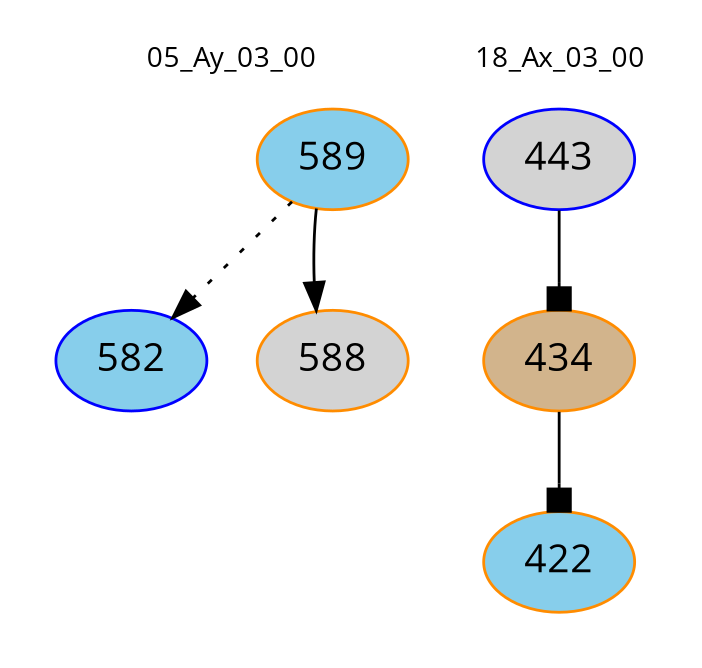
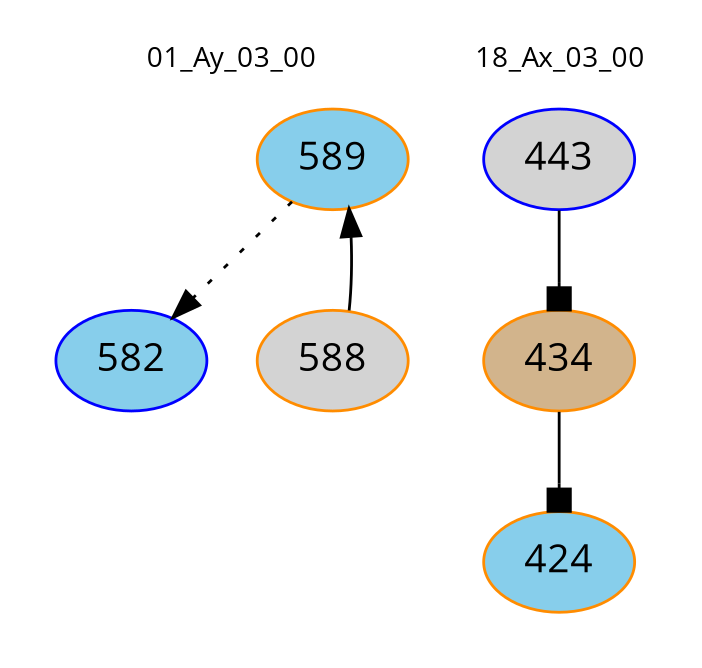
cluster "05_Ay_03_00": label "05_Ay_03_00" -> "01_Ay_03_00"
edge "589" -> "588": reversed
node "422": label "422" -> "424"
